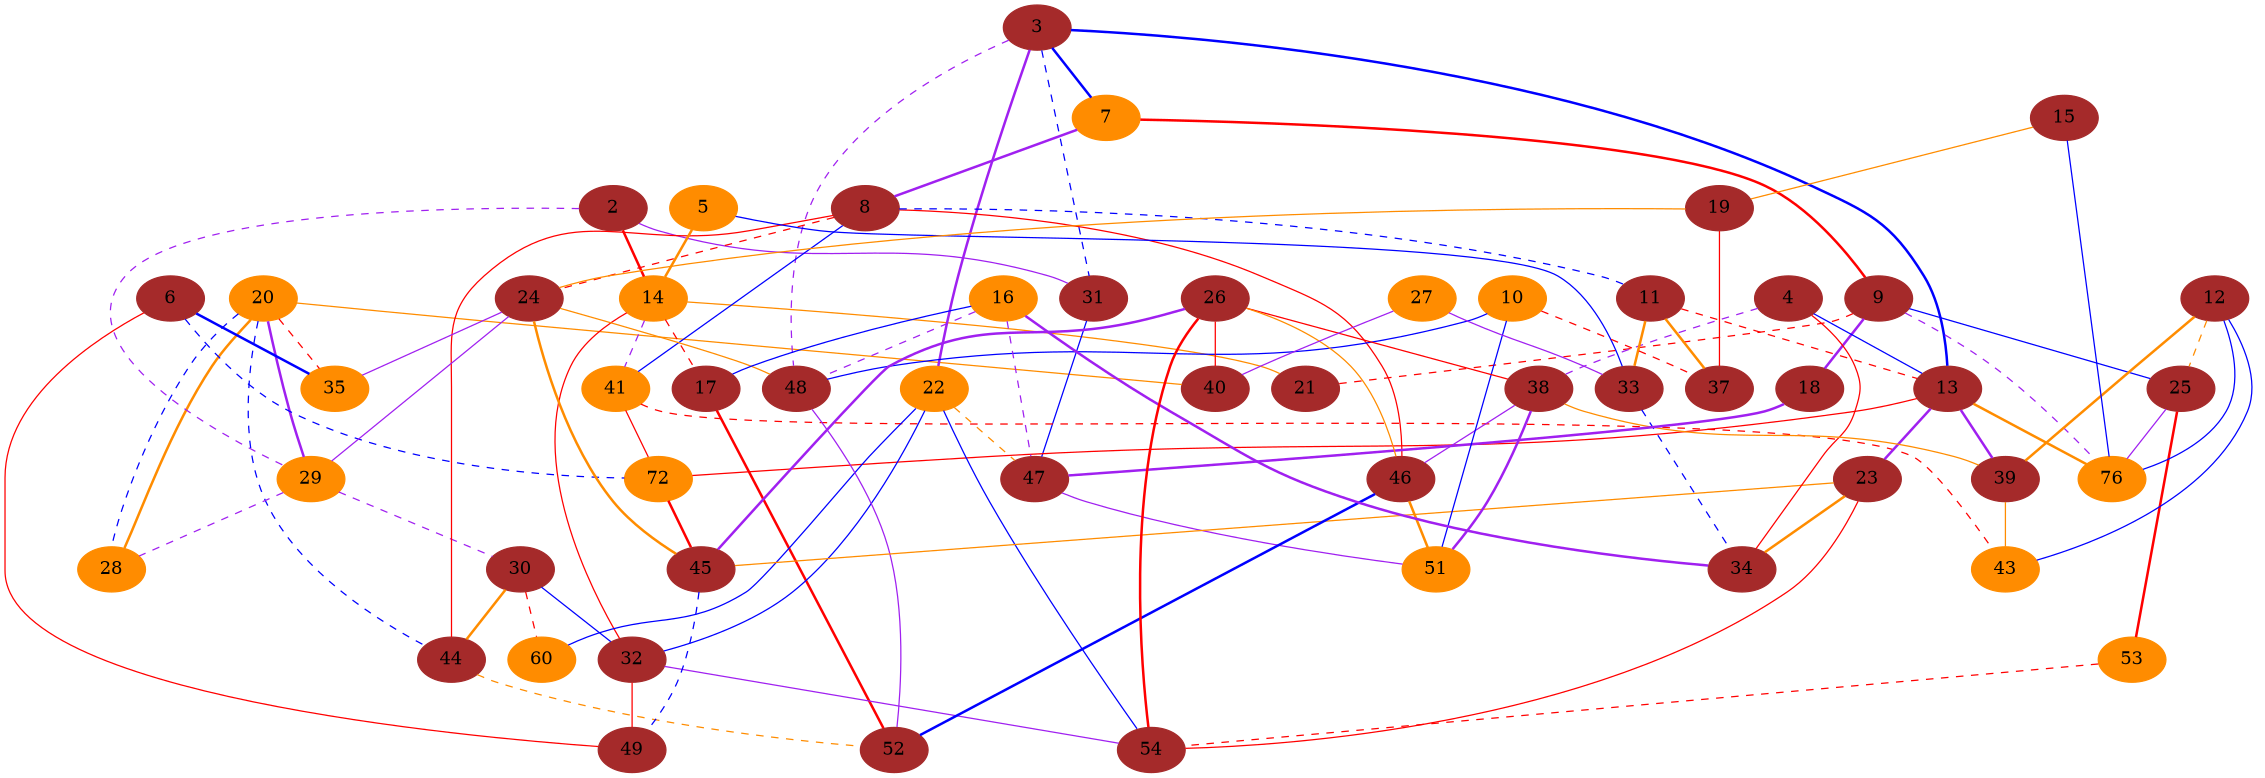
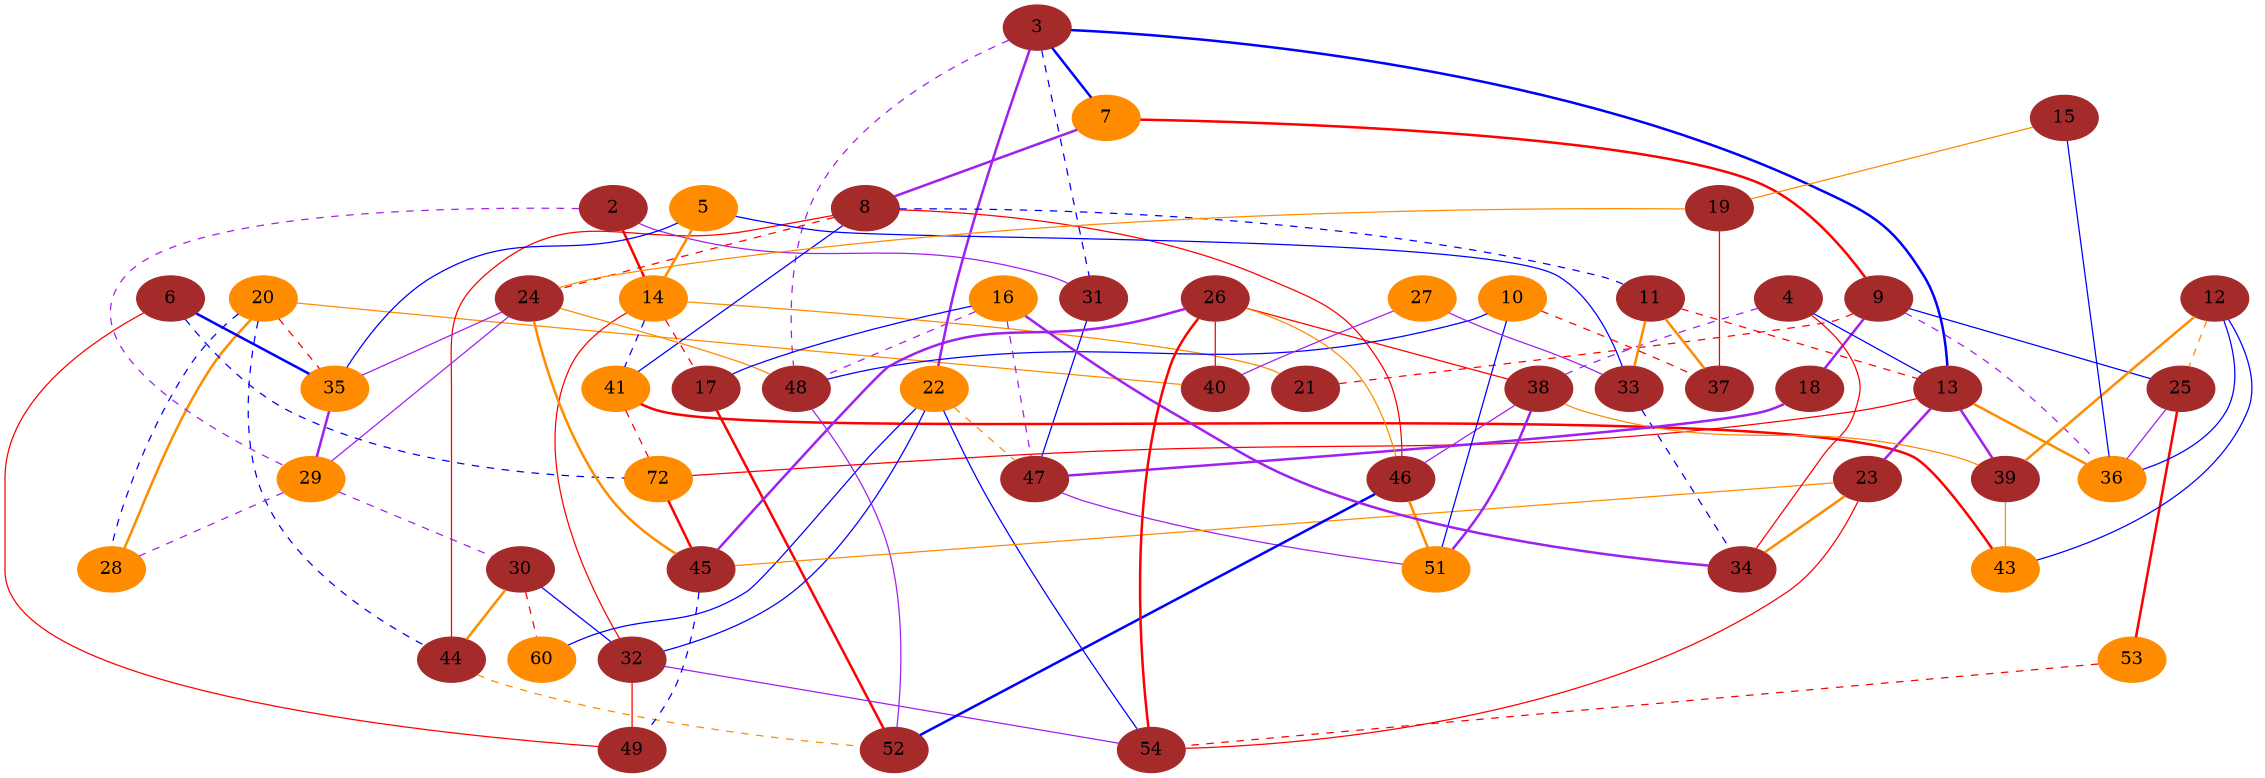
edge "5" -- "35": added
edge "14" -- "41": color purple -> blue
edge "20" -- "29": now "35" -- "29"
edge "41" -- "43": style dashed -> bold
edge "41" -- "72": style solid -> dashed
node "76": label "76" -> "36"
